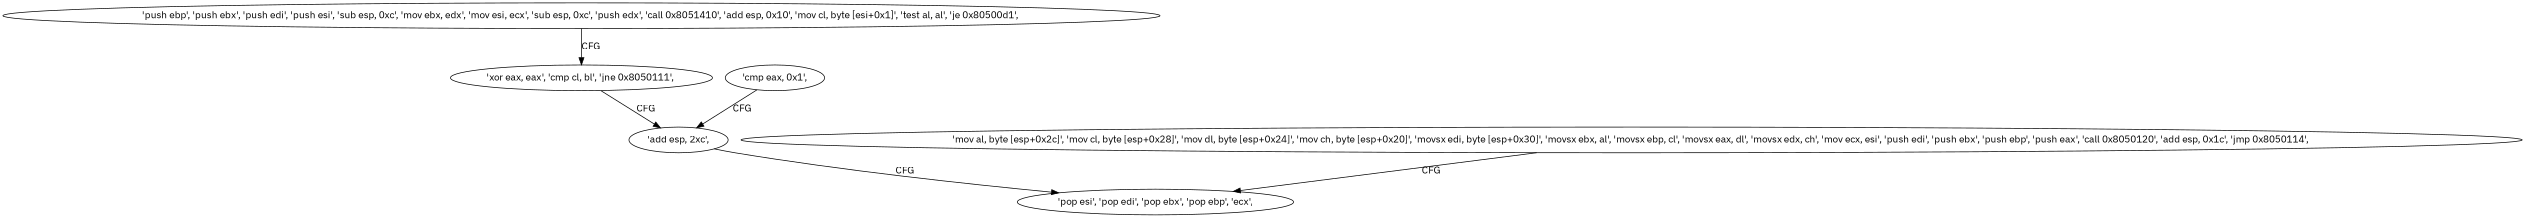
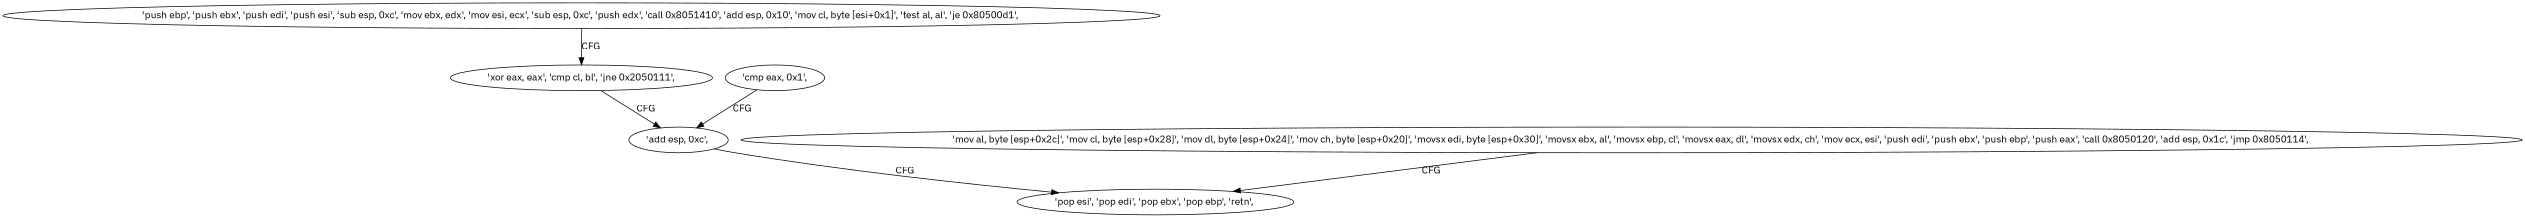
node "'xor eax, eax', 'cmp cl, bl', 'jne 0x8050111',": label "'xor eax, eax', 'cmp cl, bl', 'jne 0x8050111'," -> "'xor eax, eax', 'cmp cl, bl', 'jne 0x2050111',"
node "'add esp, 2xc',": label "'add esp, 2xc'," -> "'add esp, 0xc',"
node "'pop esi', 'pop edi', 'pop ebx', 'pop ebp', 'ecx',": label "'pop esi', 'pop edi', 'pop ebx', 'pop ebp', 'ecx'," -> "'pop esi', 'pop edi', 'pop ebx', 'pop ebp', 'retn',"
